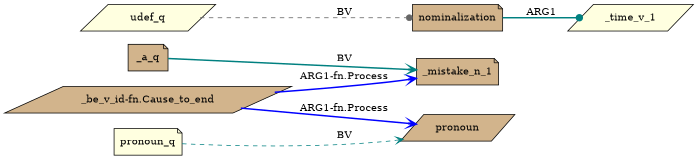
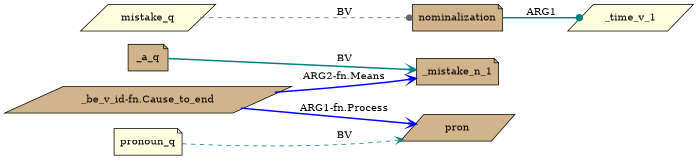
node "udef_q": label "udef_q" -> "mistake_q"
edge "_be_v_id-fn.Cause_to_end" -> "_mistake_n_1": label "ARG1-fn.Process" -> "ARG2-fn.Means"
node "pronoun": label "pronoun" -> "pron"
